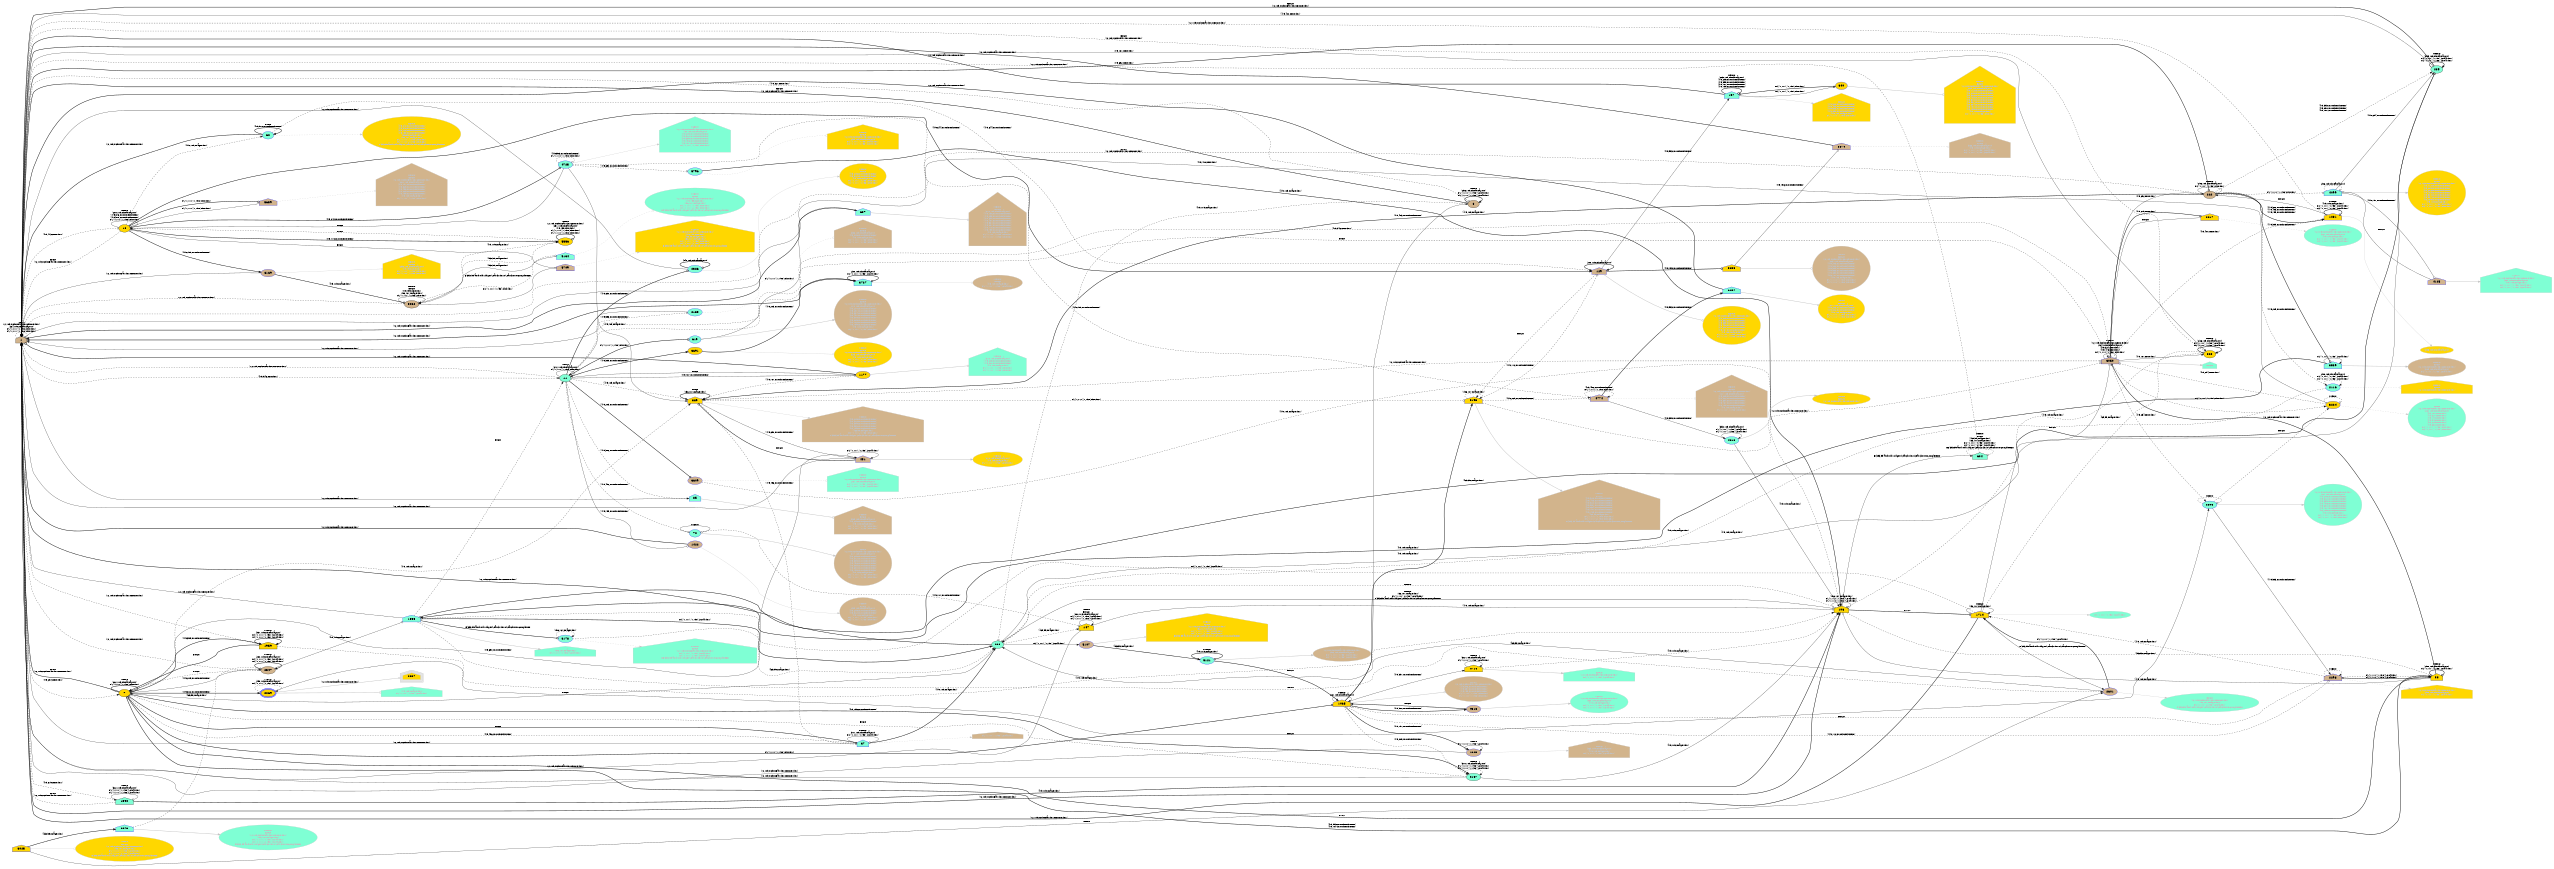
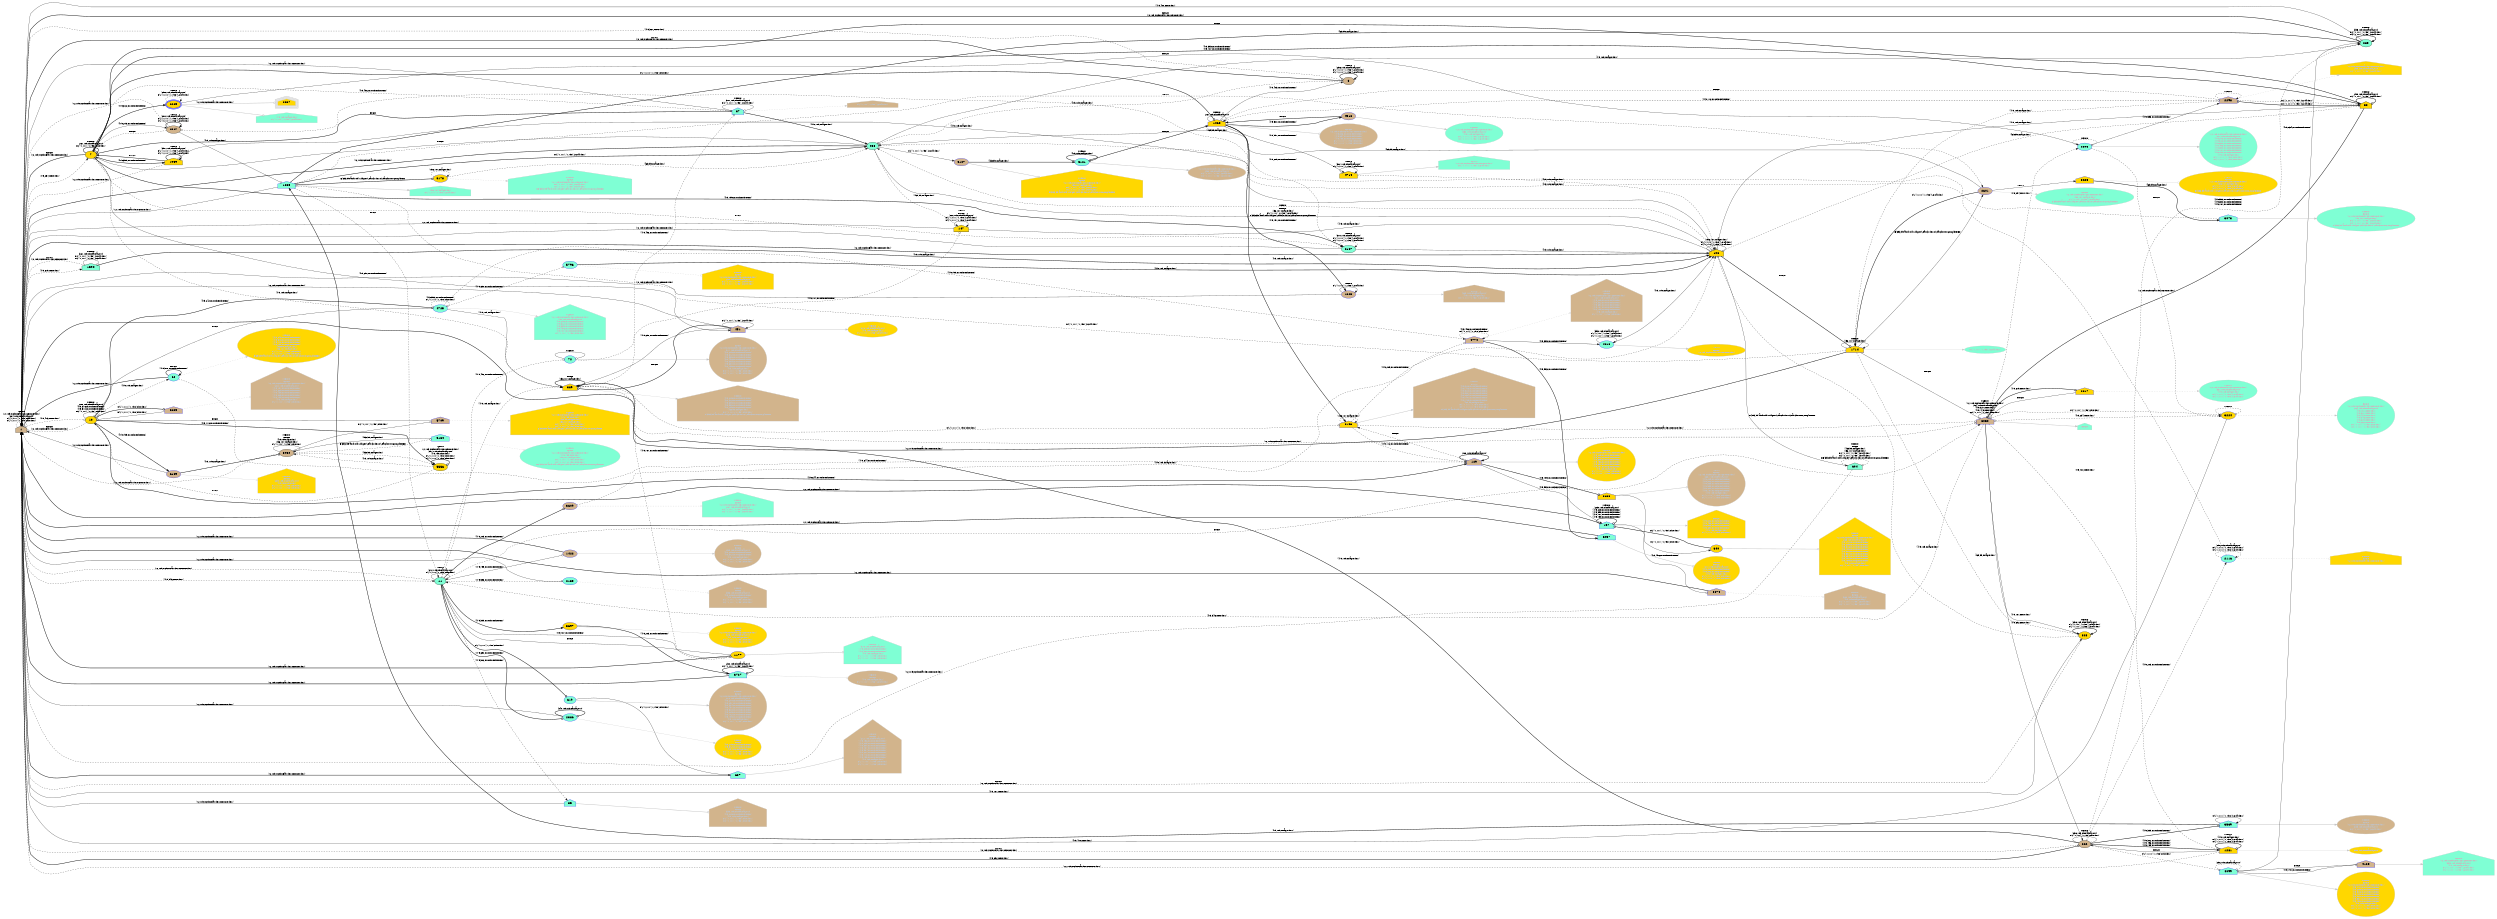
node "3691": label "3691" -> "3697"
node "3178": fillcolor aquamarine -> gold
edge "1959" -> "106": style dashed -> solid
edge "3025" -> "2601": reversed
